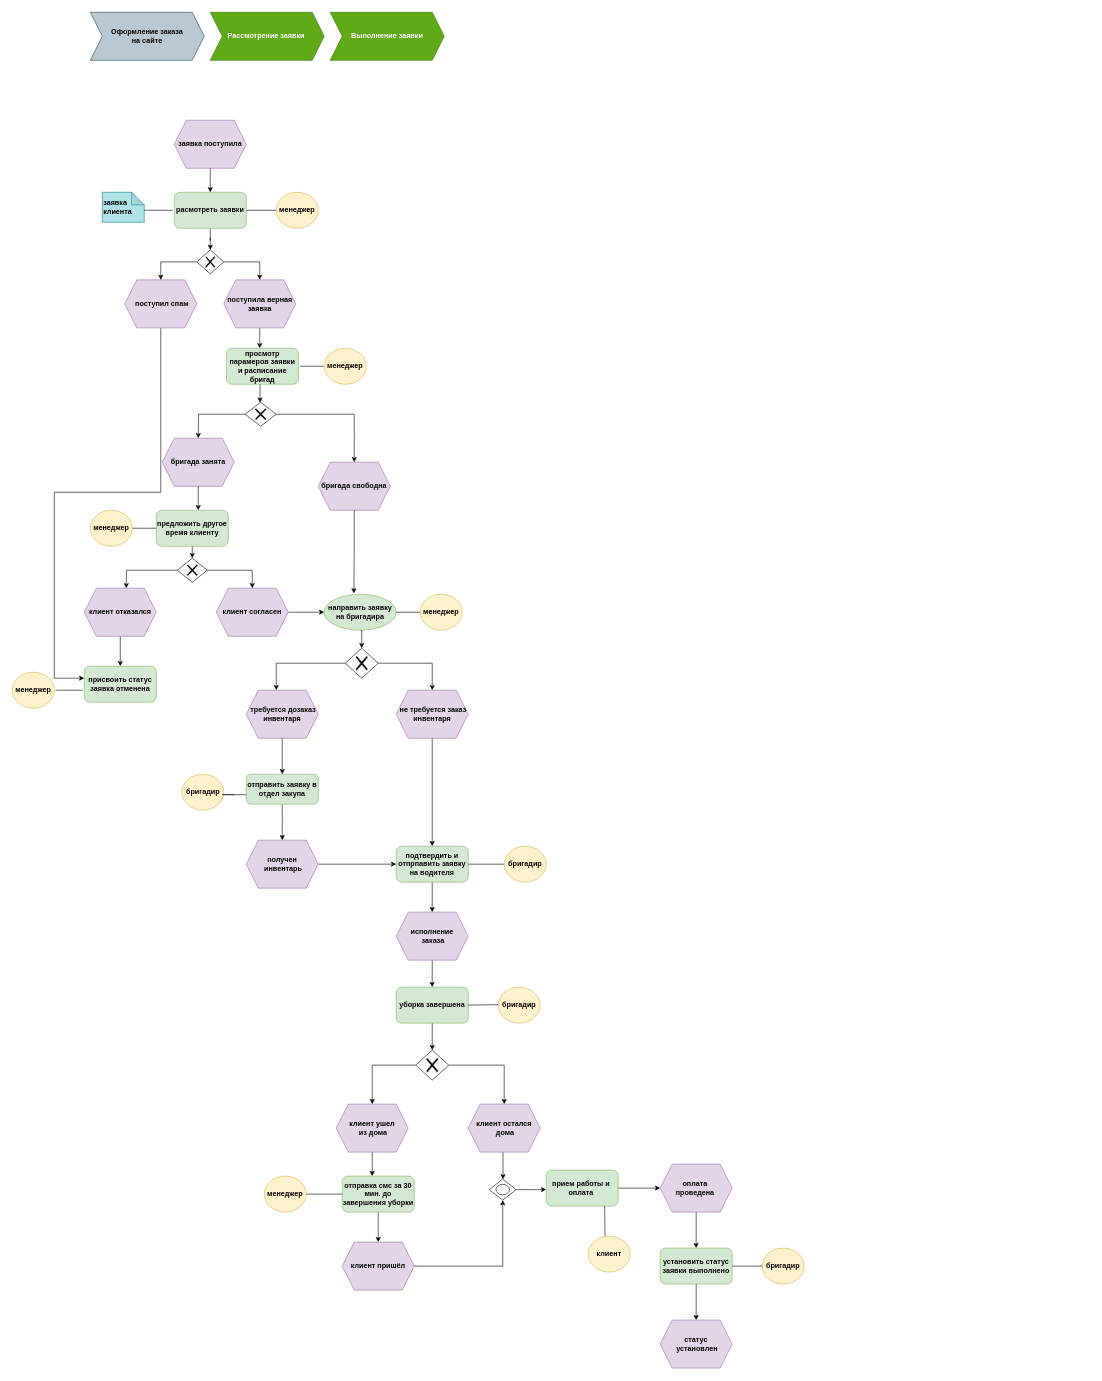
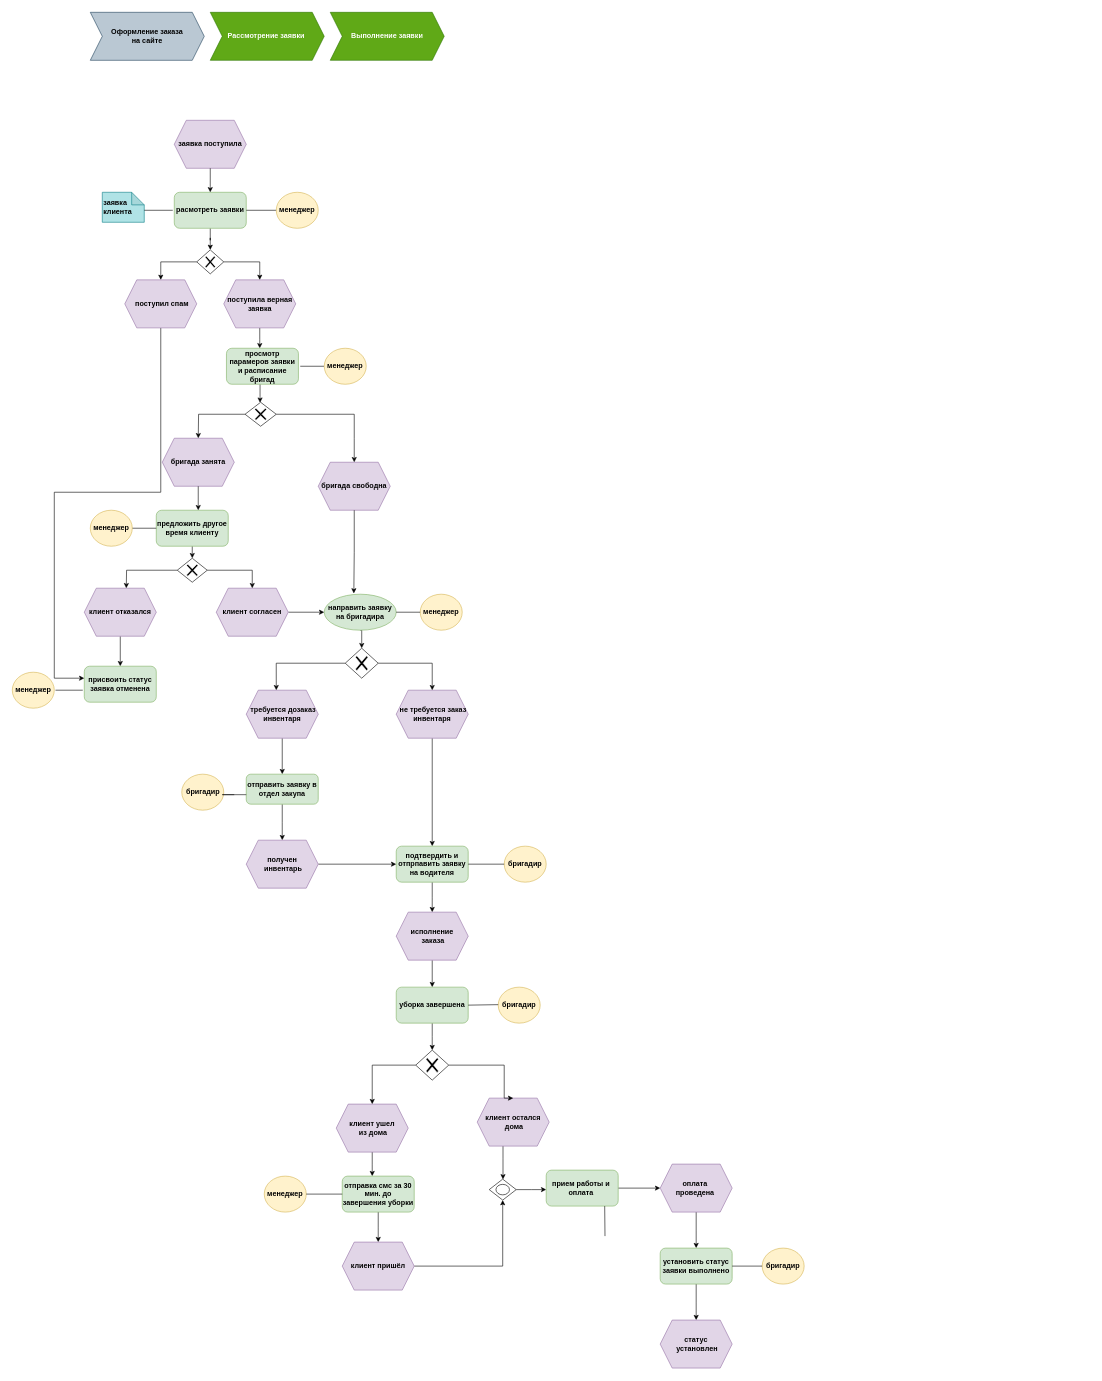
node "клиент остался дома": moved (504, 1128) -> (513, 1122)
node "клиент": removed
